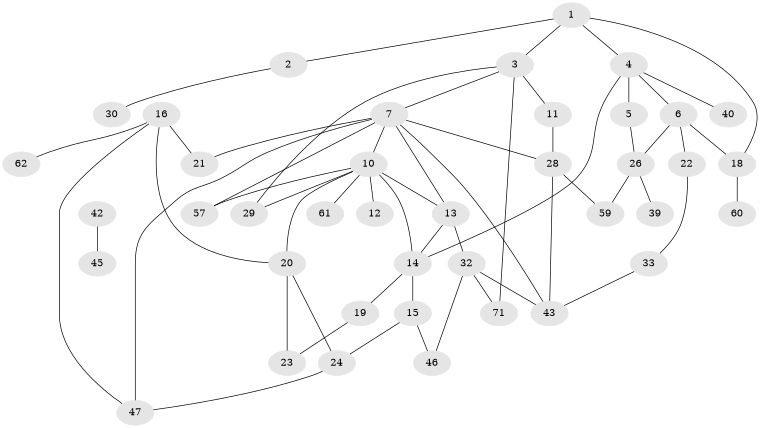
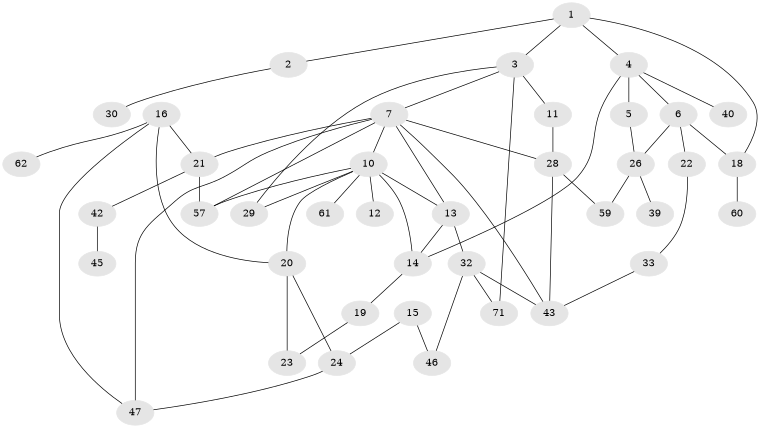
edge "21" -- "42": added
edge "21" -- "57": added
edge "14" -- "15": removed
